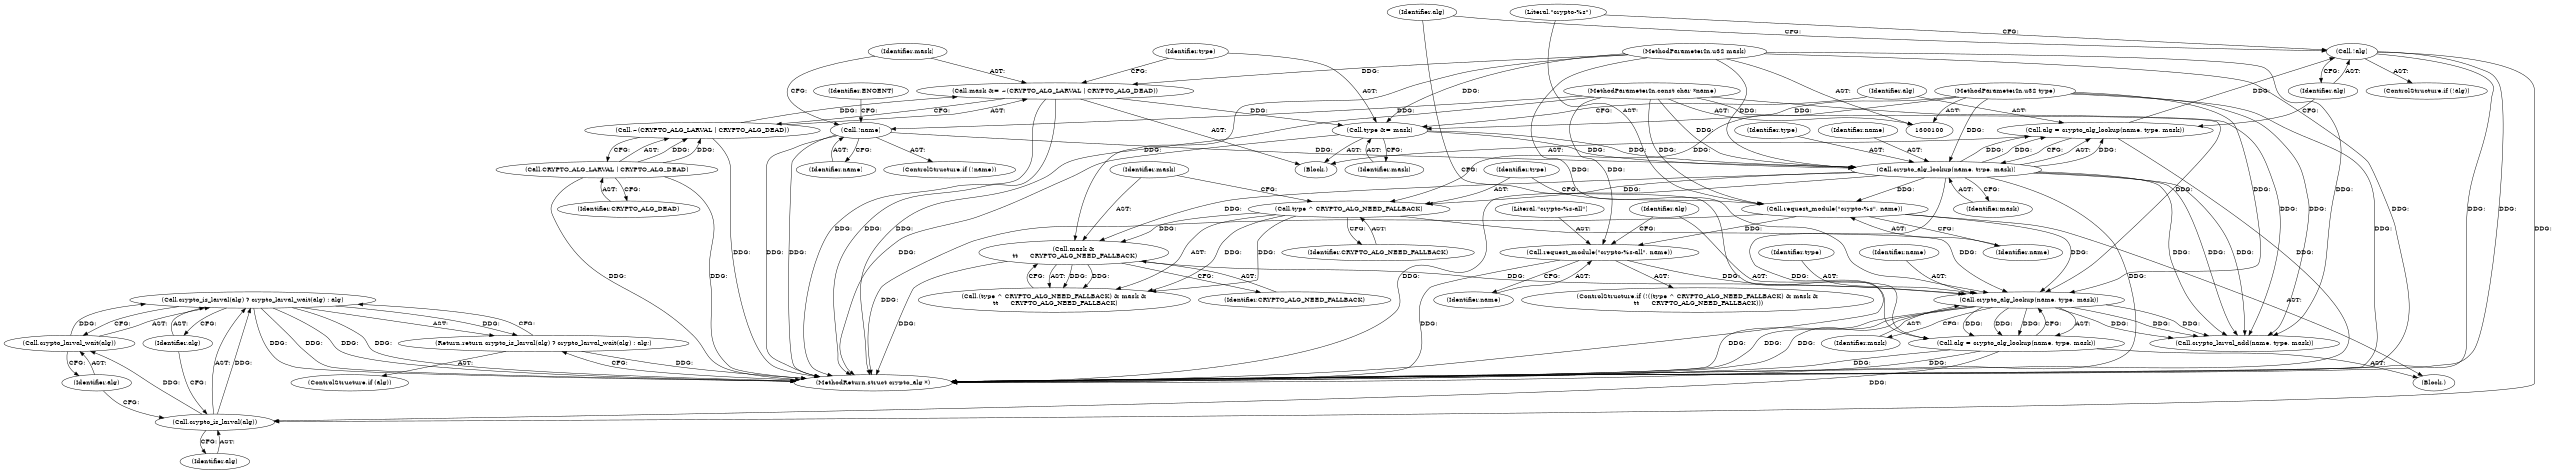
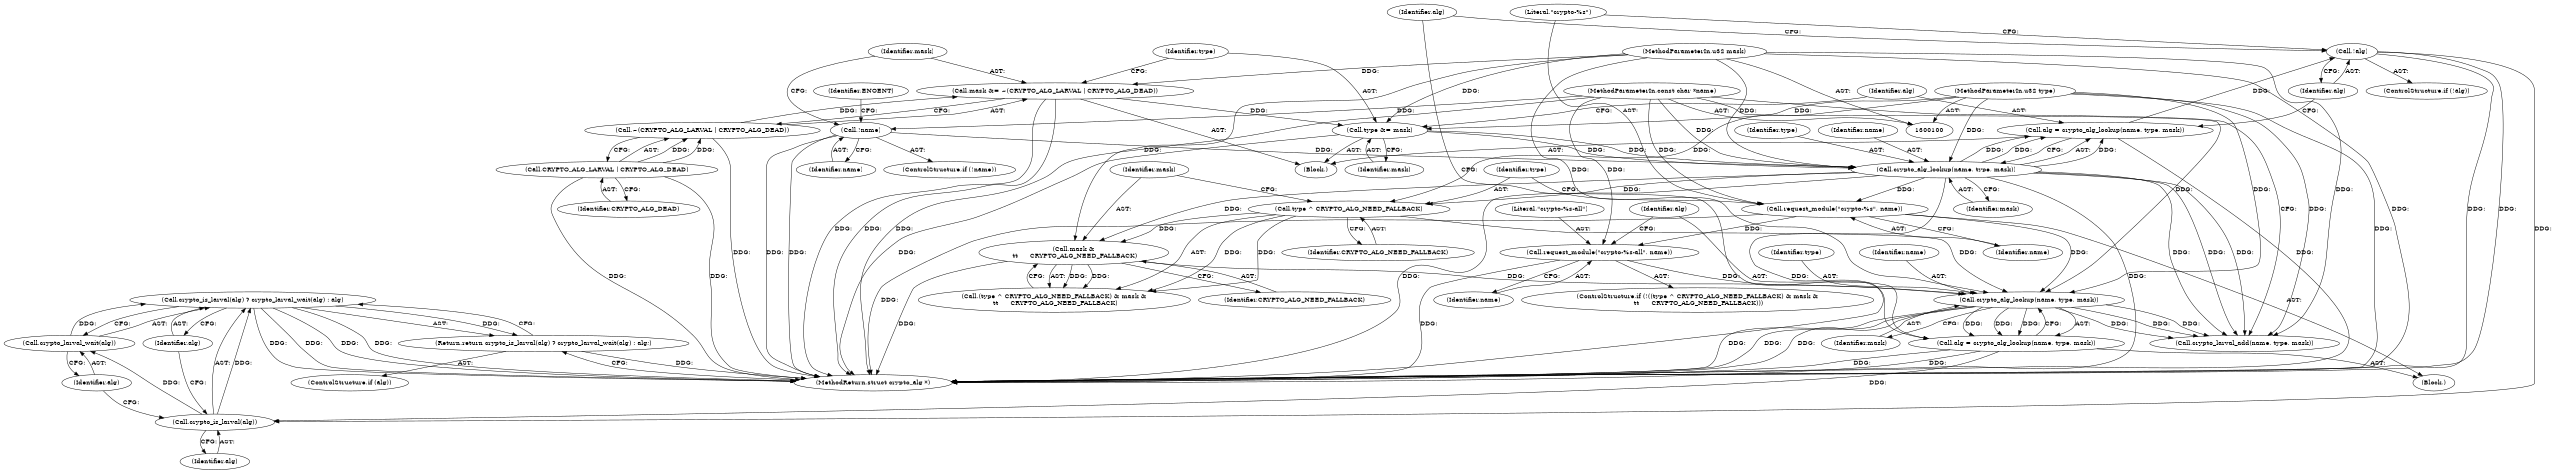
edge "(MethodParameterIn,const char *name)" -> "(Call,crypto_larval_add(name, type, mask))": label "DDG: " -> "CFG: "
